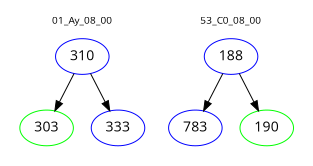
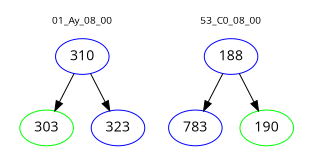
node "333": label "333" -> "323"
